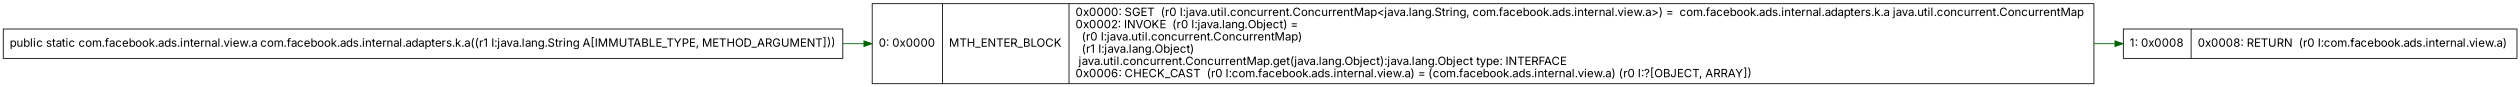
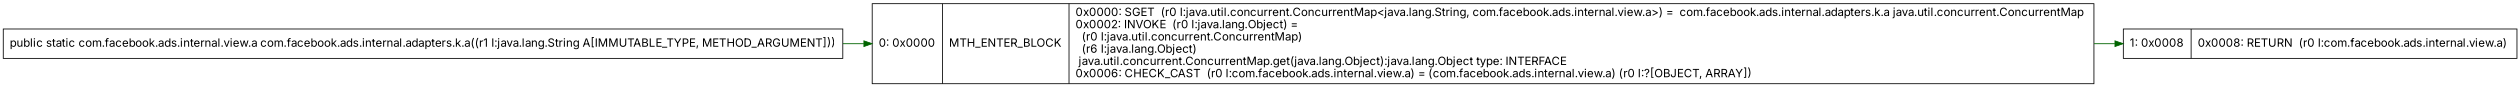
node "0: 0x0000": text "(r1 I:java.lang.Object)" -> "(r6 I:java.lang.Object)"
